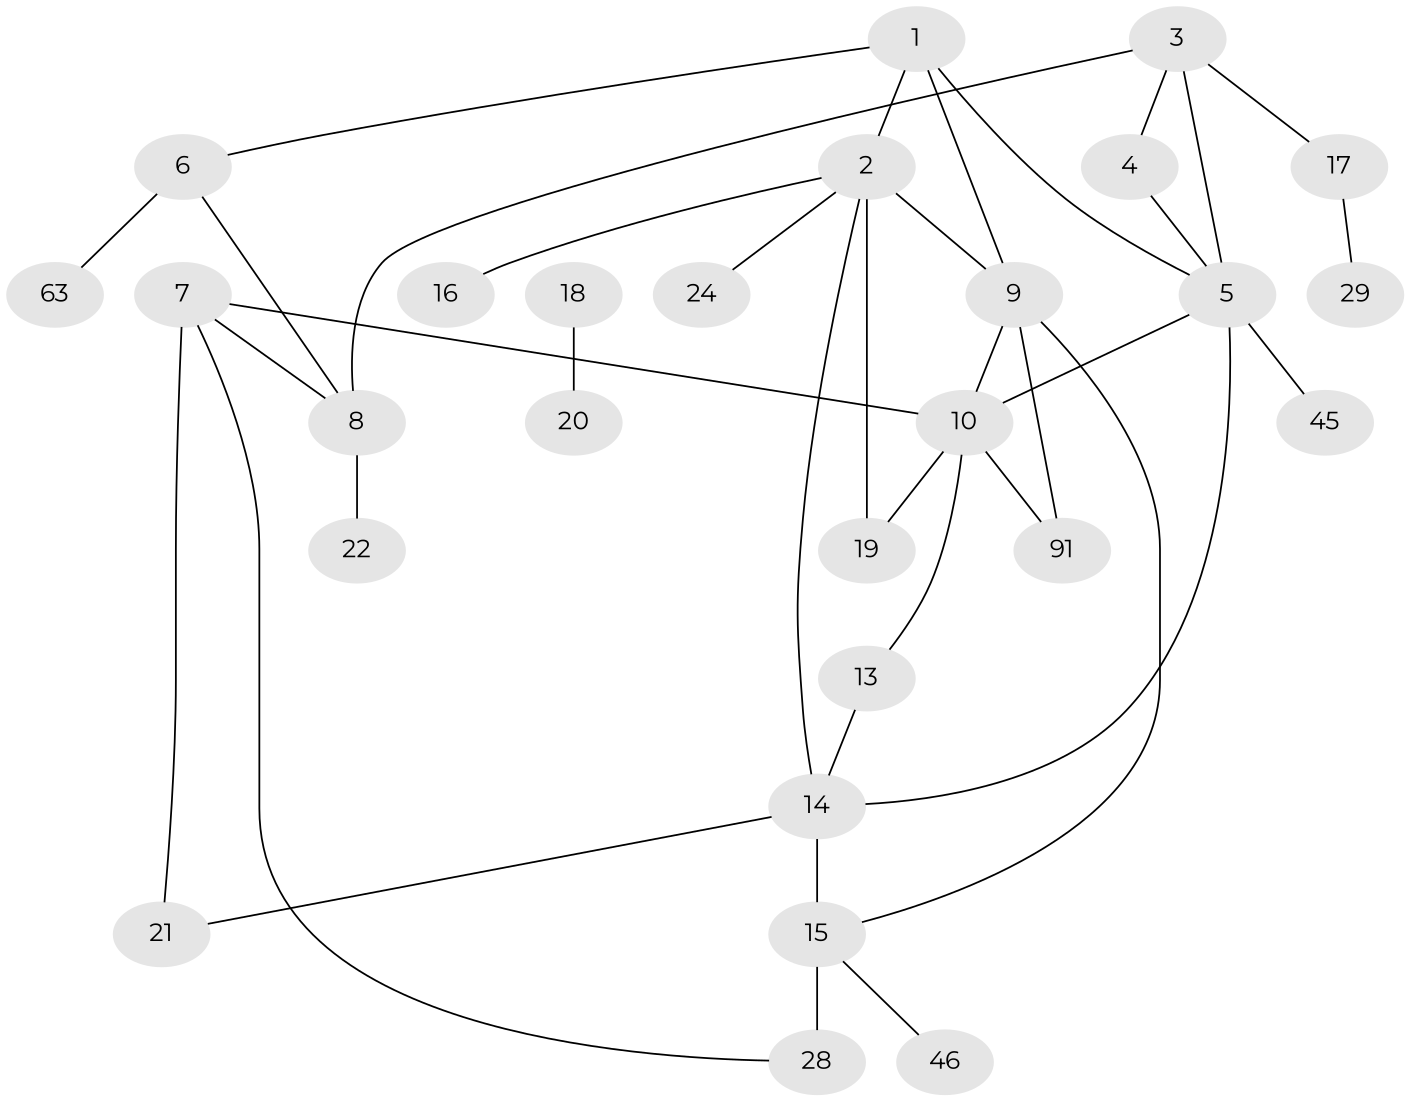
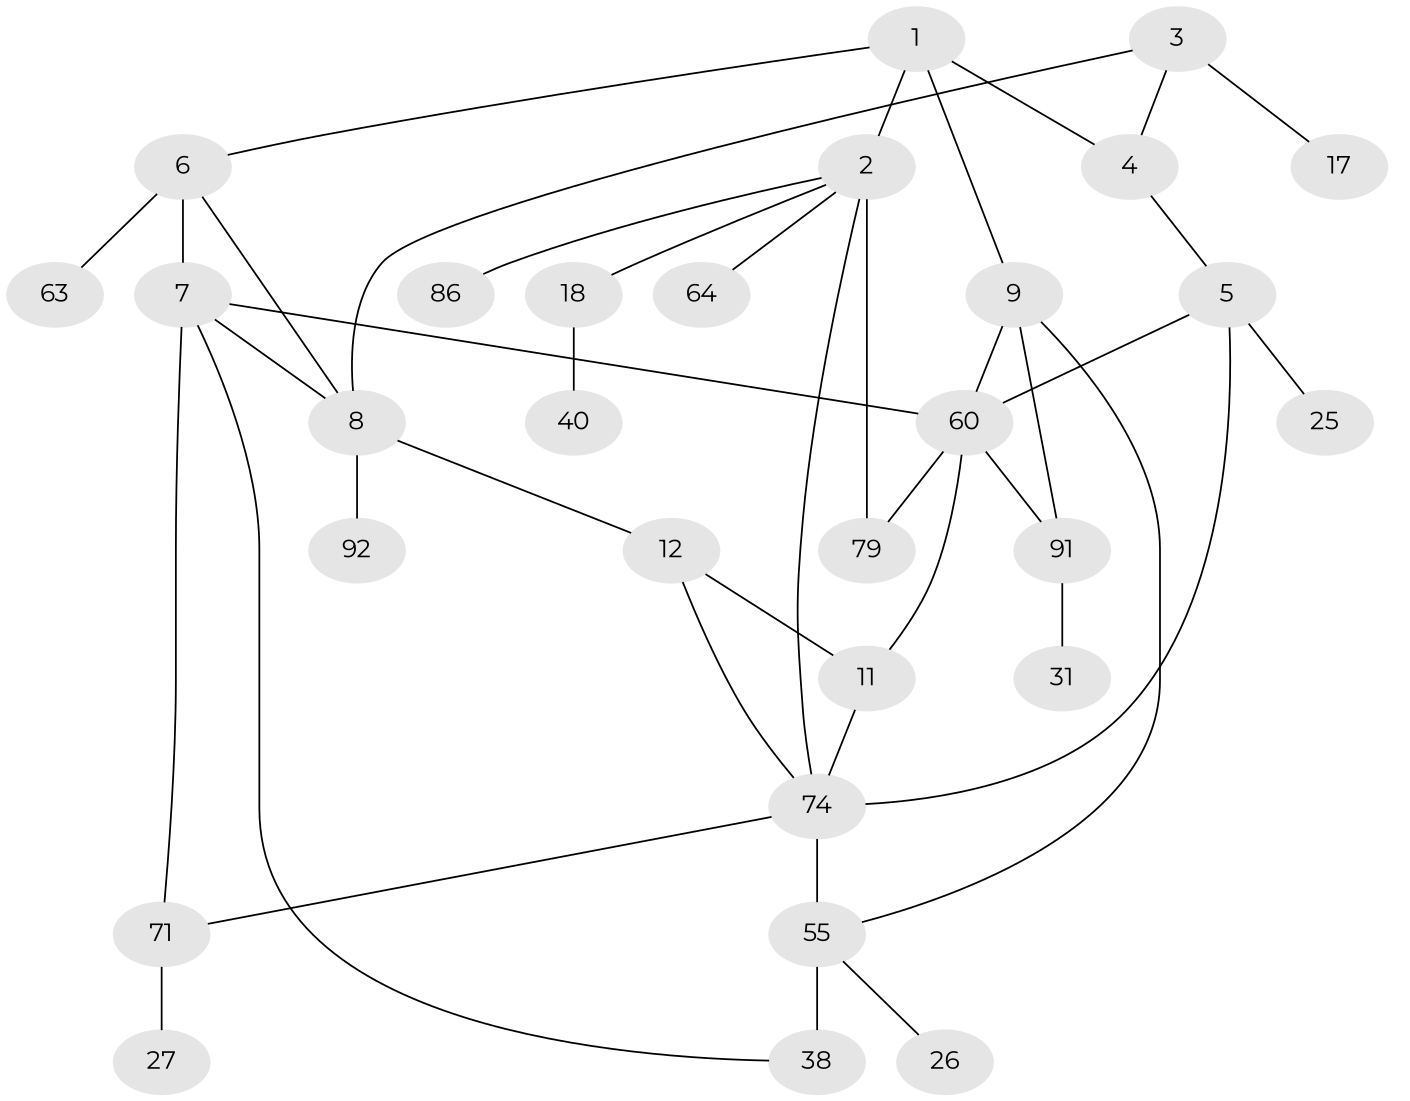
edge "3" -- "5": removed
edge "1" -- "5": now "1" -- "4"
edge "6" -- "7": added
edge "2" -- "9": now "2" -- "18"
node "16": label "16" -> "86"
node "24": label "24" -> "64"
node "29": removed
node "20": label "20" -> "40"
node "10": label "10" -> "60"
node "45": label "45" -> "25"
node "22": label "22" -> "92"
node "12": added
node "19": label "19" -> "79"
node "13": label "13" -> "11"
node "31": added
node "14": label "14" -> "74"
node "21": label "21" -> "71"
node "15": label "15" -> "55"
node "27": added
node "28": label "28" -> "38"
node "46": label "46" -> "26"
